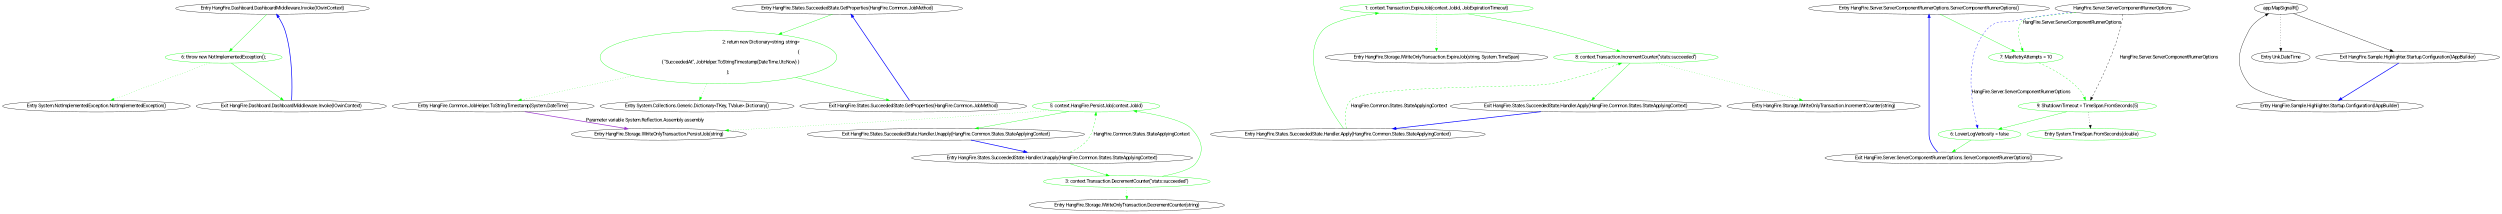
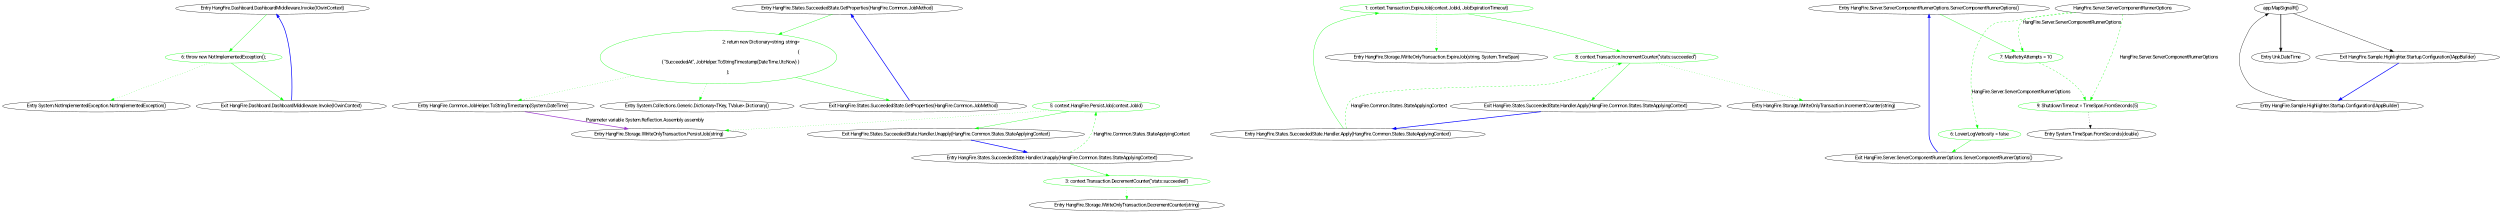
edge "HangFire.Server.ServerComponentRunnerOptions" -> "6: LowerLogVerbosity = false": color blue -> green
edge "app.MapSignalR()" -> "Entry Unk.DateTime": style dotted -> bold
edge "HangFire.Server.ServerComponentRunnerOptions" -> "9: ShutdownTimeout = TimeSpan.FromSeconds(5)": color black -> green
edge "9: ShutdownTimeout = TimeSpan.FromSeconds(5)" -> "6: LowerLogVerbosity = false": removed
node "Entry System.TimeSpan.FromSeconds(double)": color green -> black
edge "3: context.Transaction.DecrementCounter(''stats:succeeded'')" -> "5: context.HangFire.PersistJob(context.JobId)": removed
